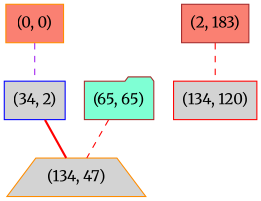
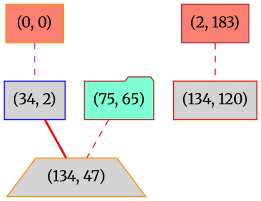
node "(65, 65)": label "(65, 65)" -> "(75, 65)"
